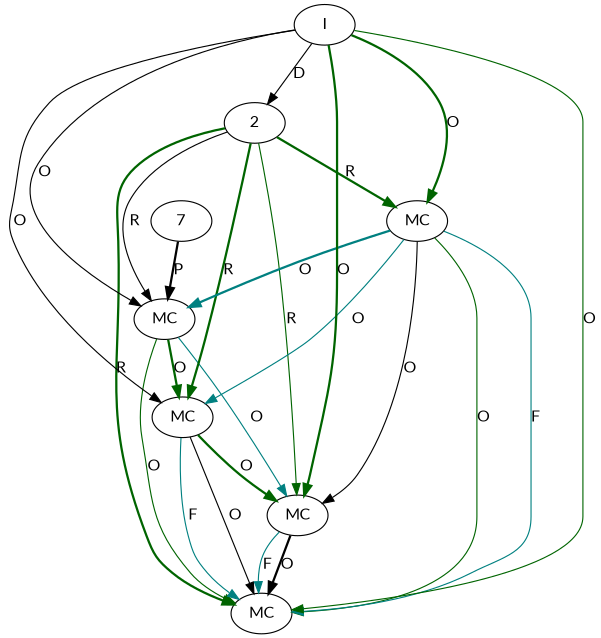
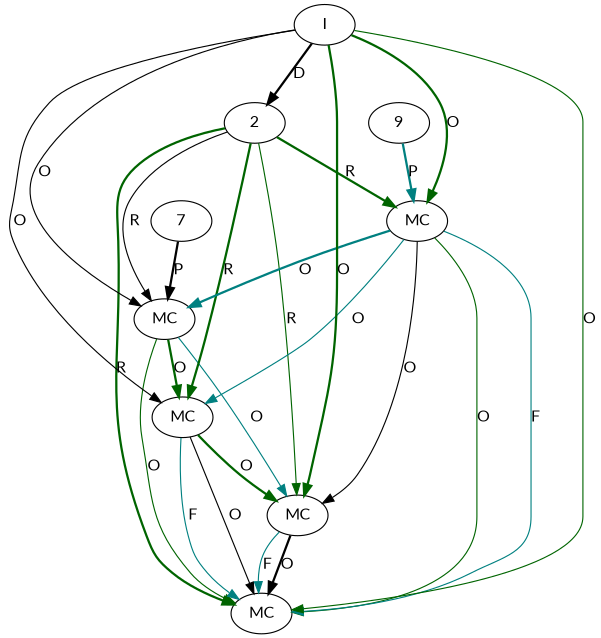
edge "I" -> "2": style solid -> bold
node "9": added
